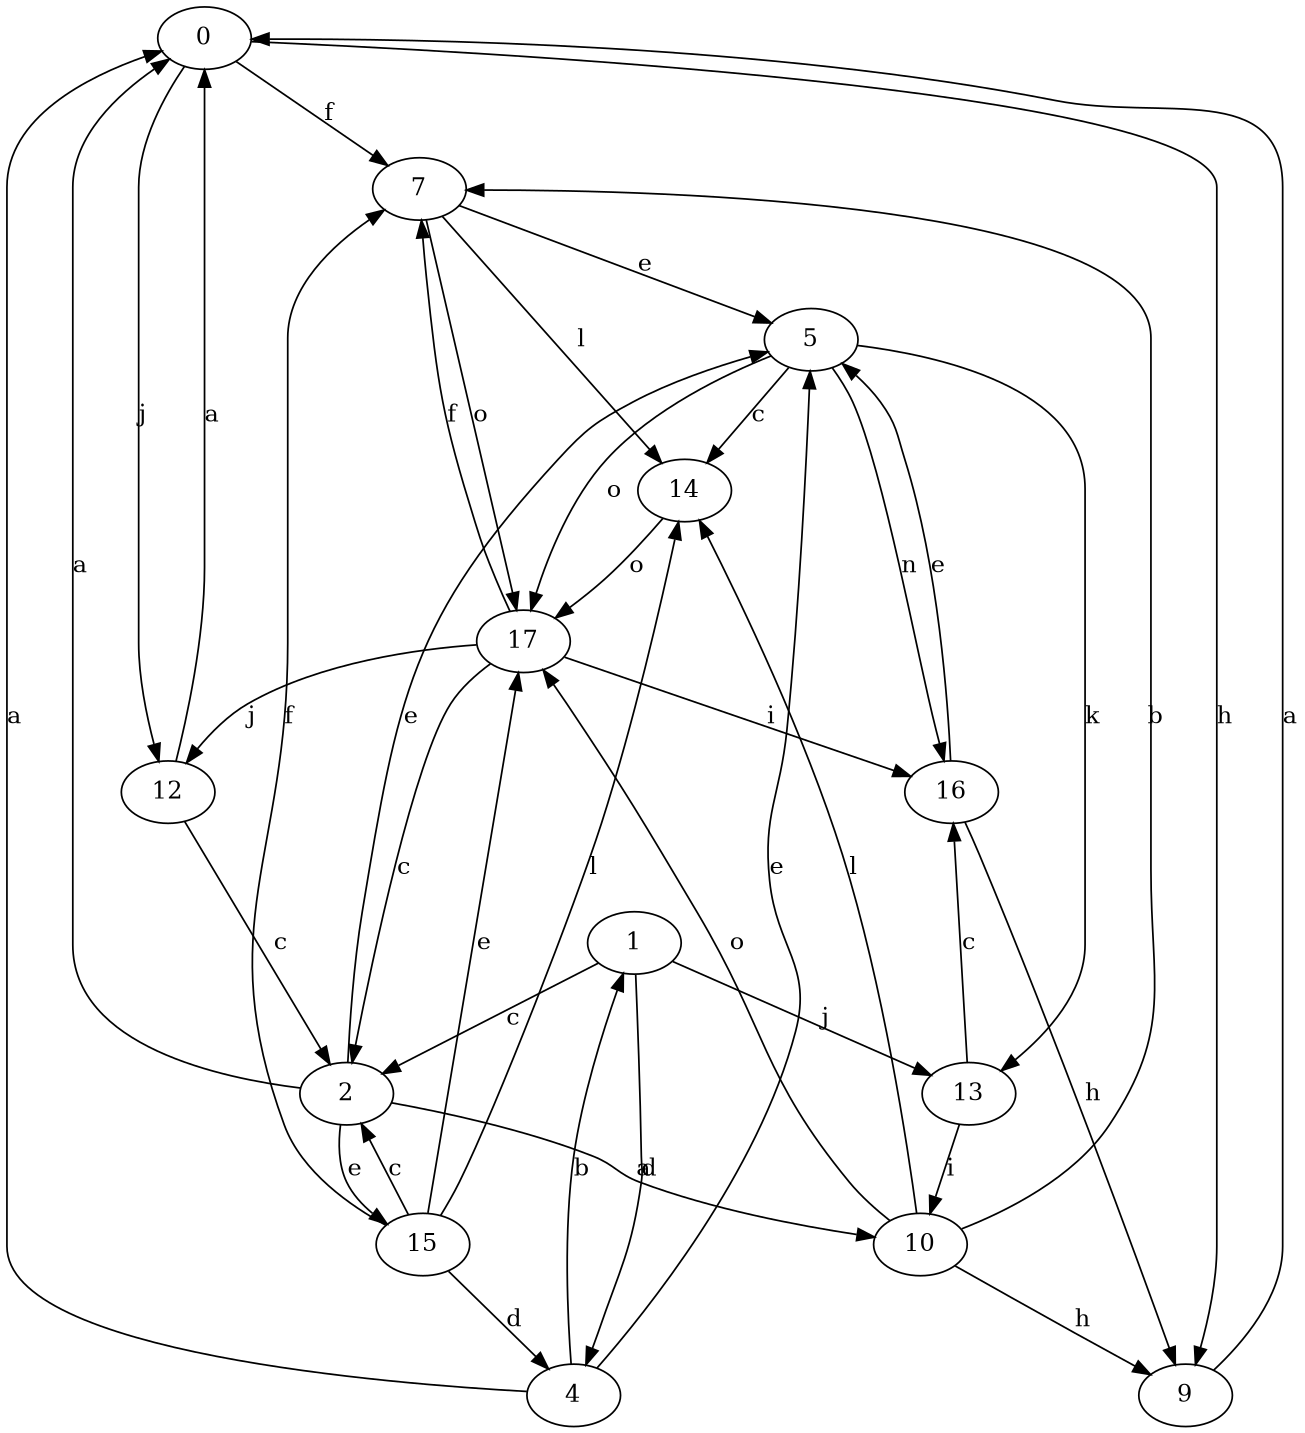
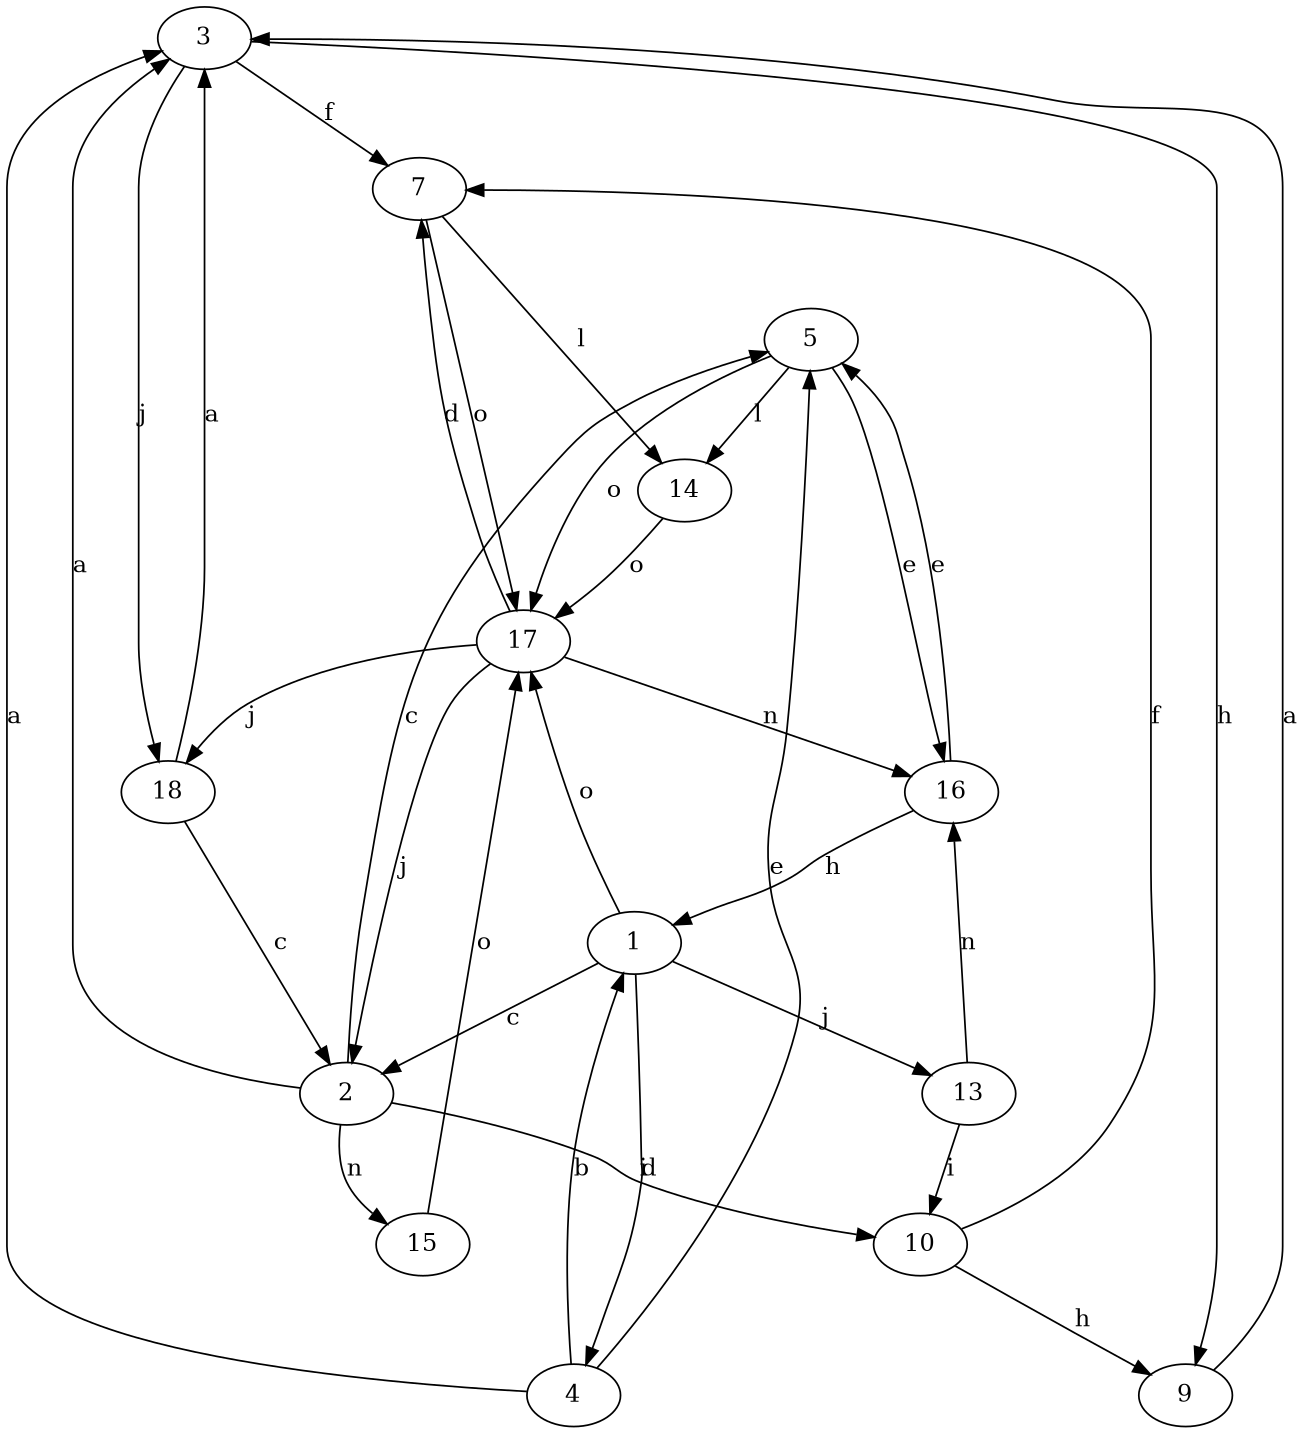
node "0": label "0" -> "3"
edge "7" -> "5": removed, label "e"
edge "17" -> "7": label "f" -> "d"
edge "5" -> "14": label "c" -> "l"
edge "5" -> "16": label "n" -> "e"
edge "5" -> "13": removed, label "k"
edge "2" -> "5": label "e" -> "c"
edge "17" -> "16": label "i" -> "n"
edge "10" -> "7": label "b" -> "f"
edge "15" -> "7": removed, label "f"
node "12": label "12" -> "18"
edge "10" -> "14": removed, label "l"
edge "17" -> "2": label "c" -> "j"
edge "15" -> "14": removed, label "l"
edge "15" -> "17": label "e" -> "o"
edge "13" -> "16": label "c" -> "n"
edge "10" -> "17": now "1" -> "17"
edge "16" -> "9": now "16" -> "1"
edge "2" -> "15": label "e" -> "n"
edge "2" -> "10": label "a" -> "i"
edge "15" -> "2": removed, label "c"
edge "15" -> "4": removed, label "d"
